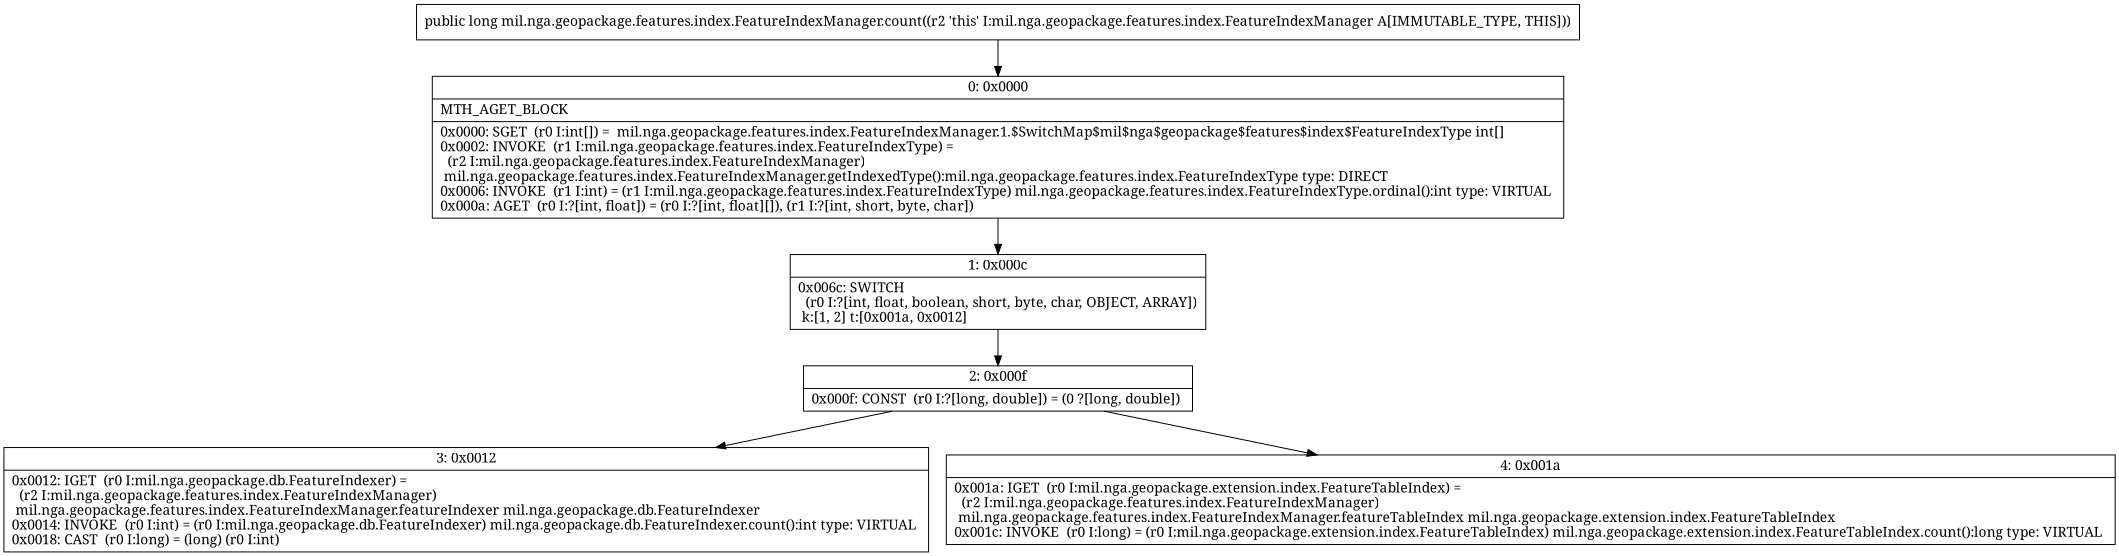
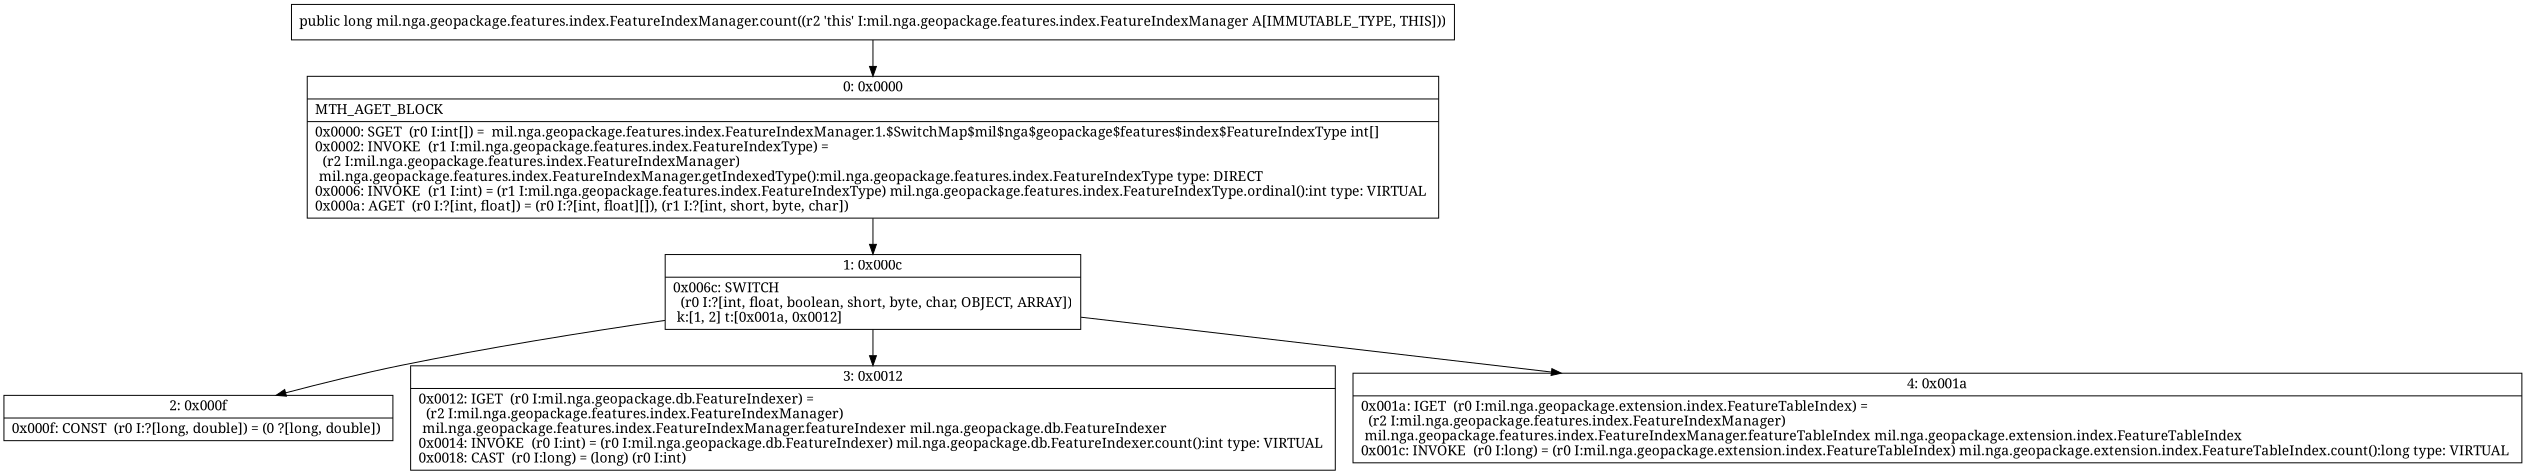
edge "2: 0x000f" -> "3: 0x0012": now "1: 0x000c" -> "3: 0x0012"
edge "2: 0x000f" -> "4: 0x001a": now "1: 0x000c" -> "4: 0x001a"
